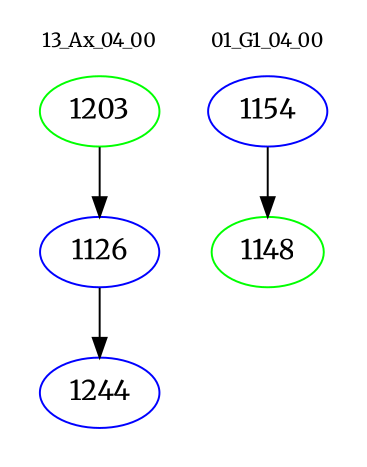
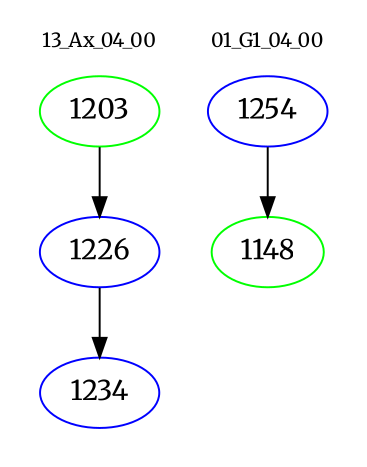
node "1154": label "1154" -> "1254"
node "1126": label "1126" -> "1226"
node "1244": label "1244" -> "1234"
